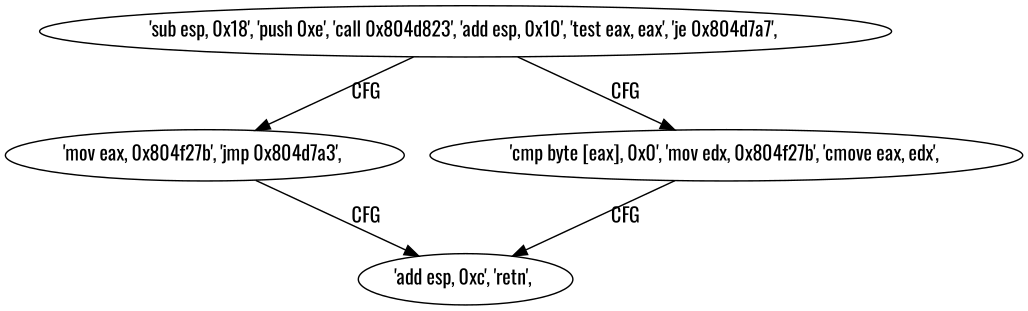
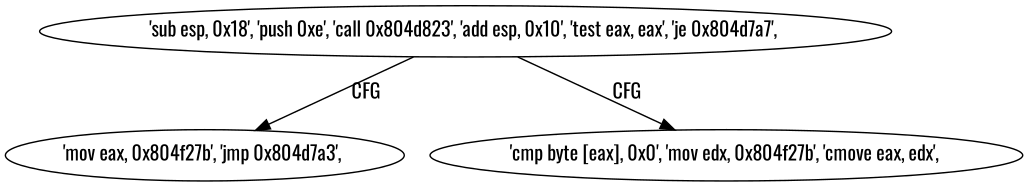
node "'add esp, 0xc', 'retn',": removed
